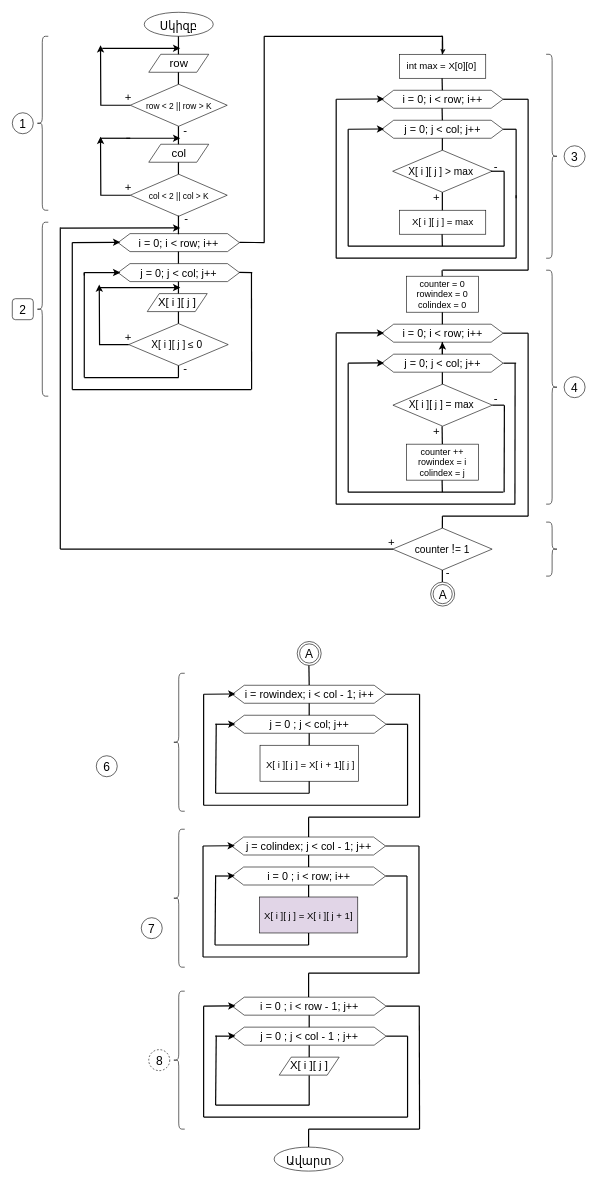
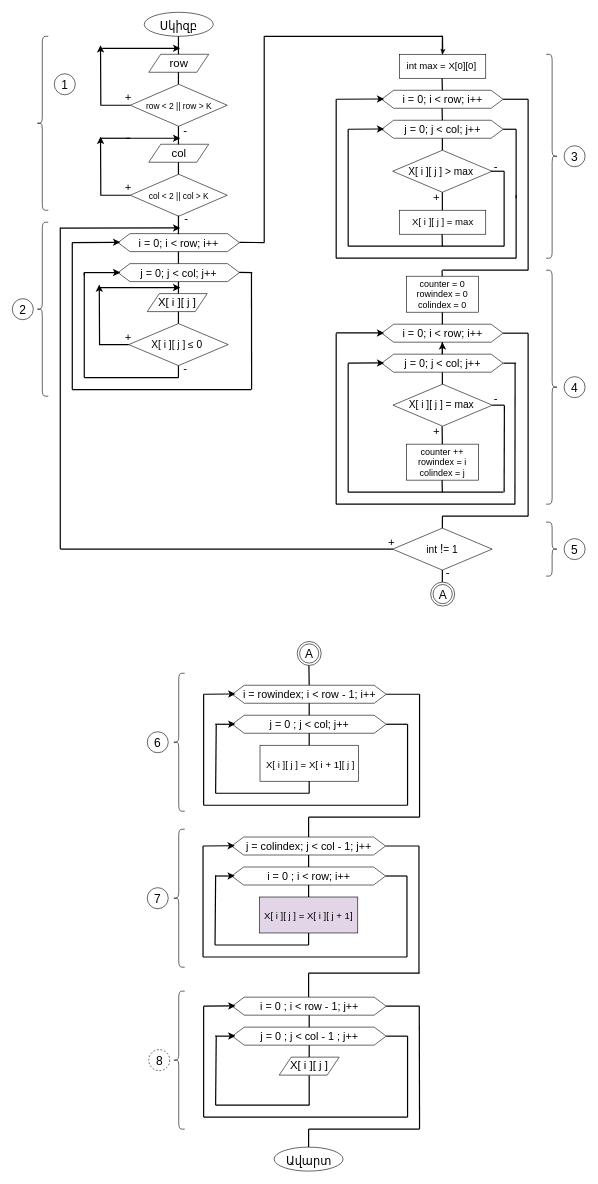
node "1": moved (23, 123) -> (65, 84)
node "2": shape rounded rectangle -> ellipse
node "counter != 1": label "counter != 1" -> "int != 1"
node "5": added
node "i = rowindex; i < col - 1; i++": label "i = rowindex; i < col - 1; i++" -> "i = rowindex; i < row - 1; i++"
node "6": moved (107, 767) -> (158, 743)
node "7": moved (152, 929) -> (158, 899)
